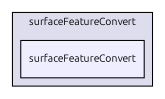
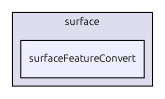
cluster "surfaceFeatureConvert": label "surfaceFeatureConvert" -> "surface"
